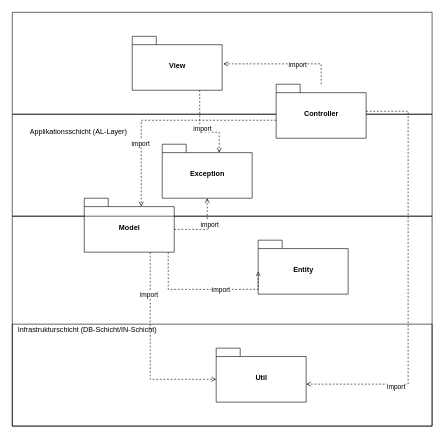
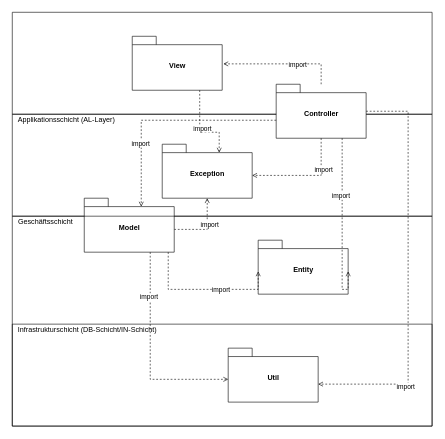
node "Applikationsschicht (AL-Layer)": moved (78, 132) -> (66, 120)
edge "Controller" -> "Exception": added, label "import"
edge "Controller" -> "Entity": added, label "import"
node "Geschäftsschicht": added
node "Util": moved (261, 375) -> (273, 375)
